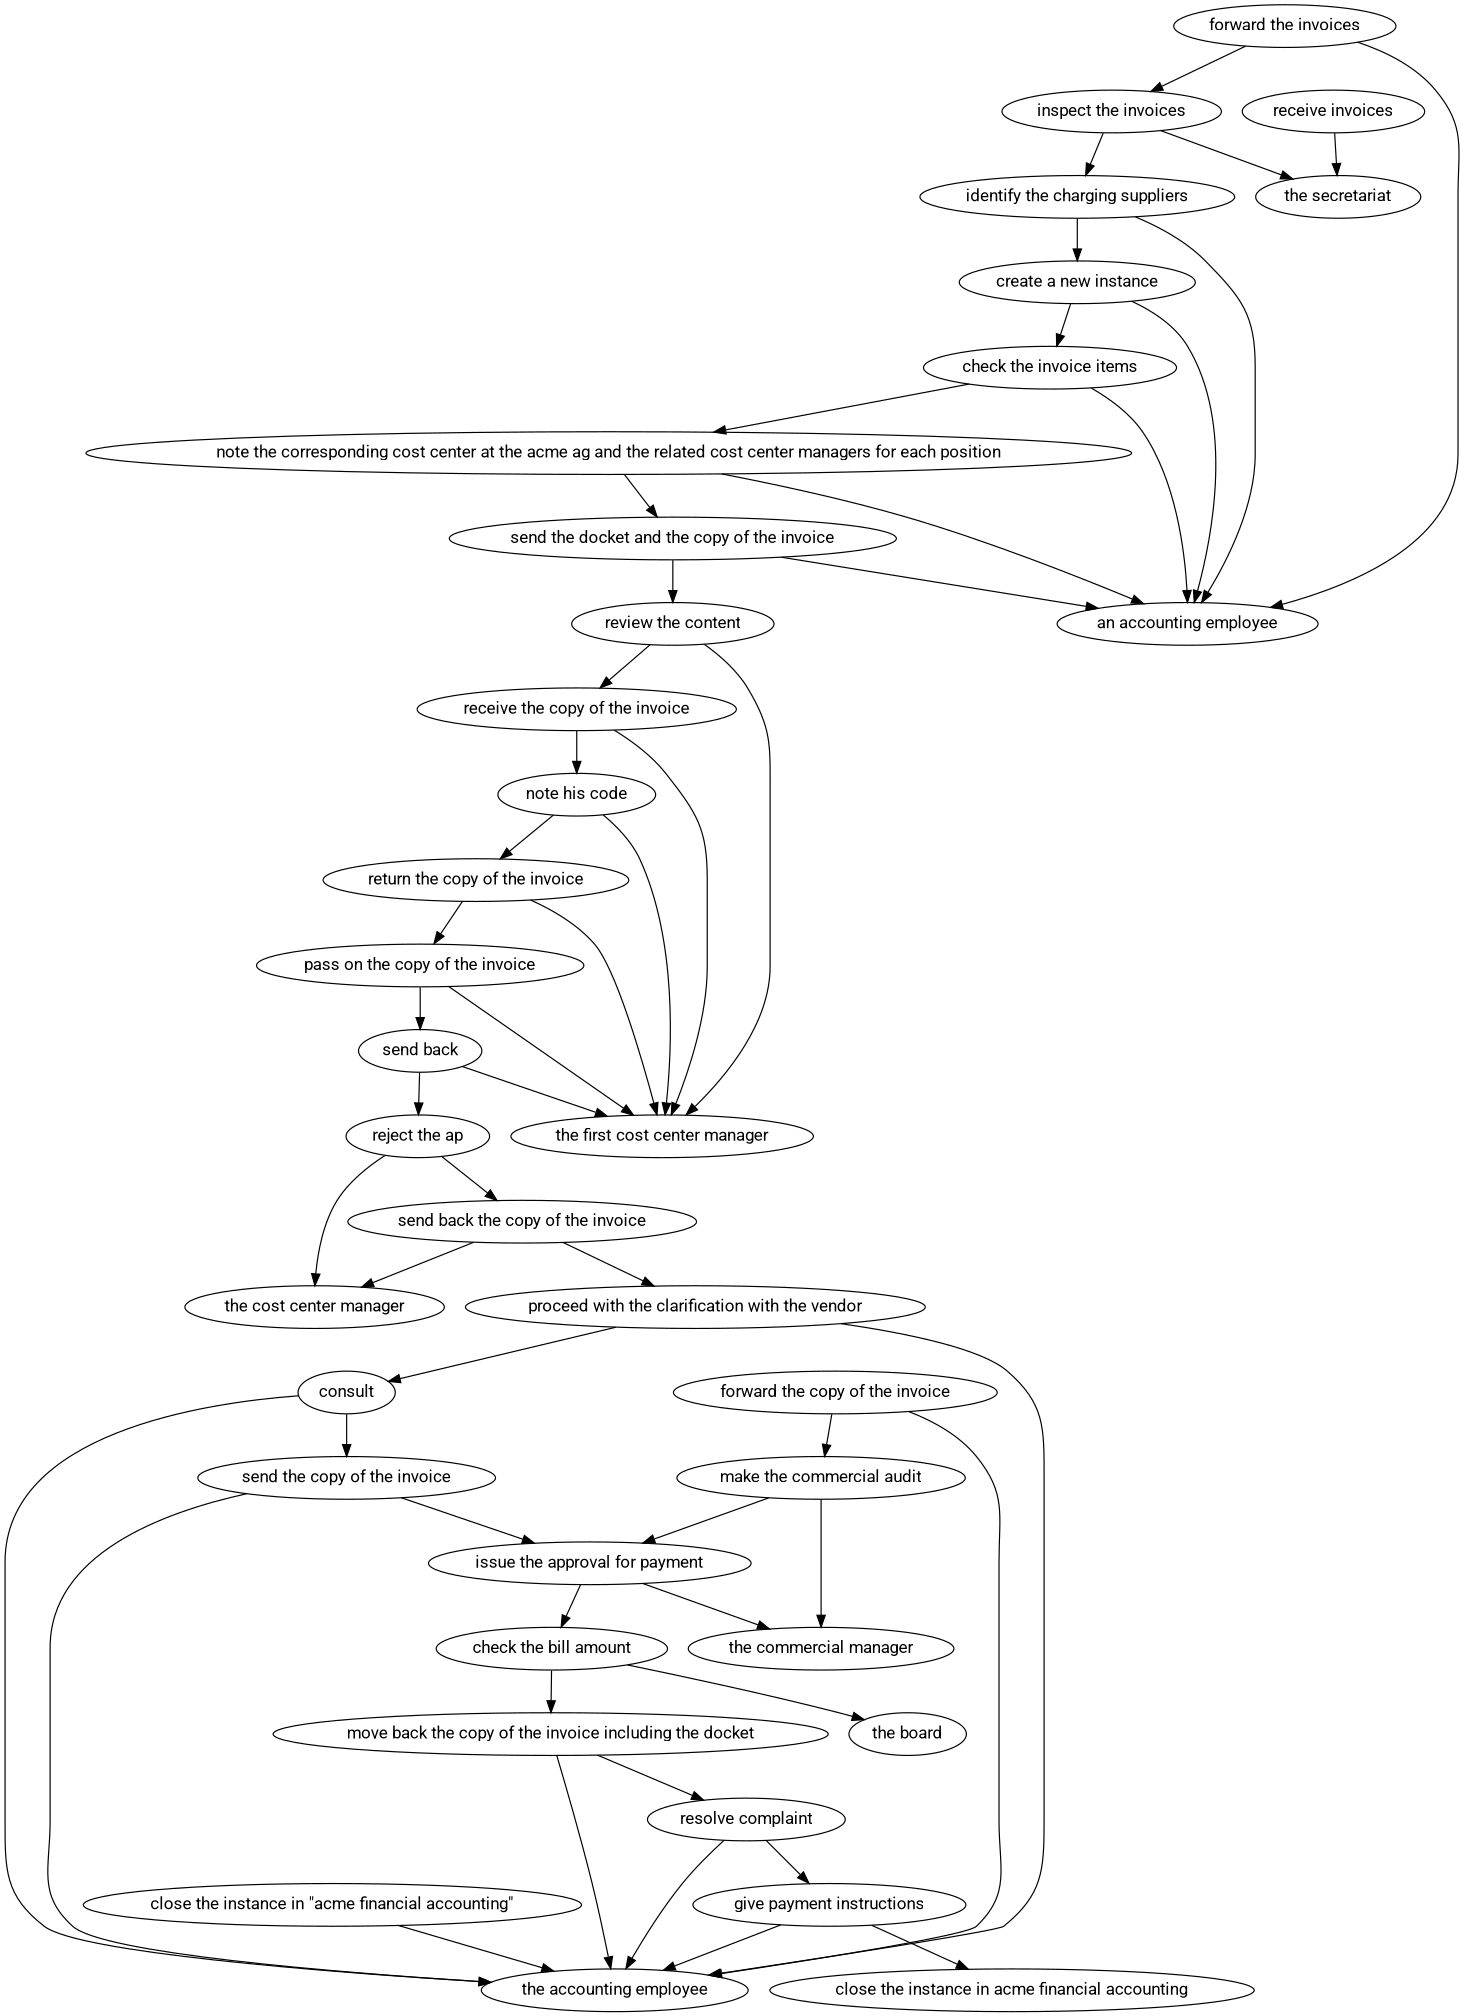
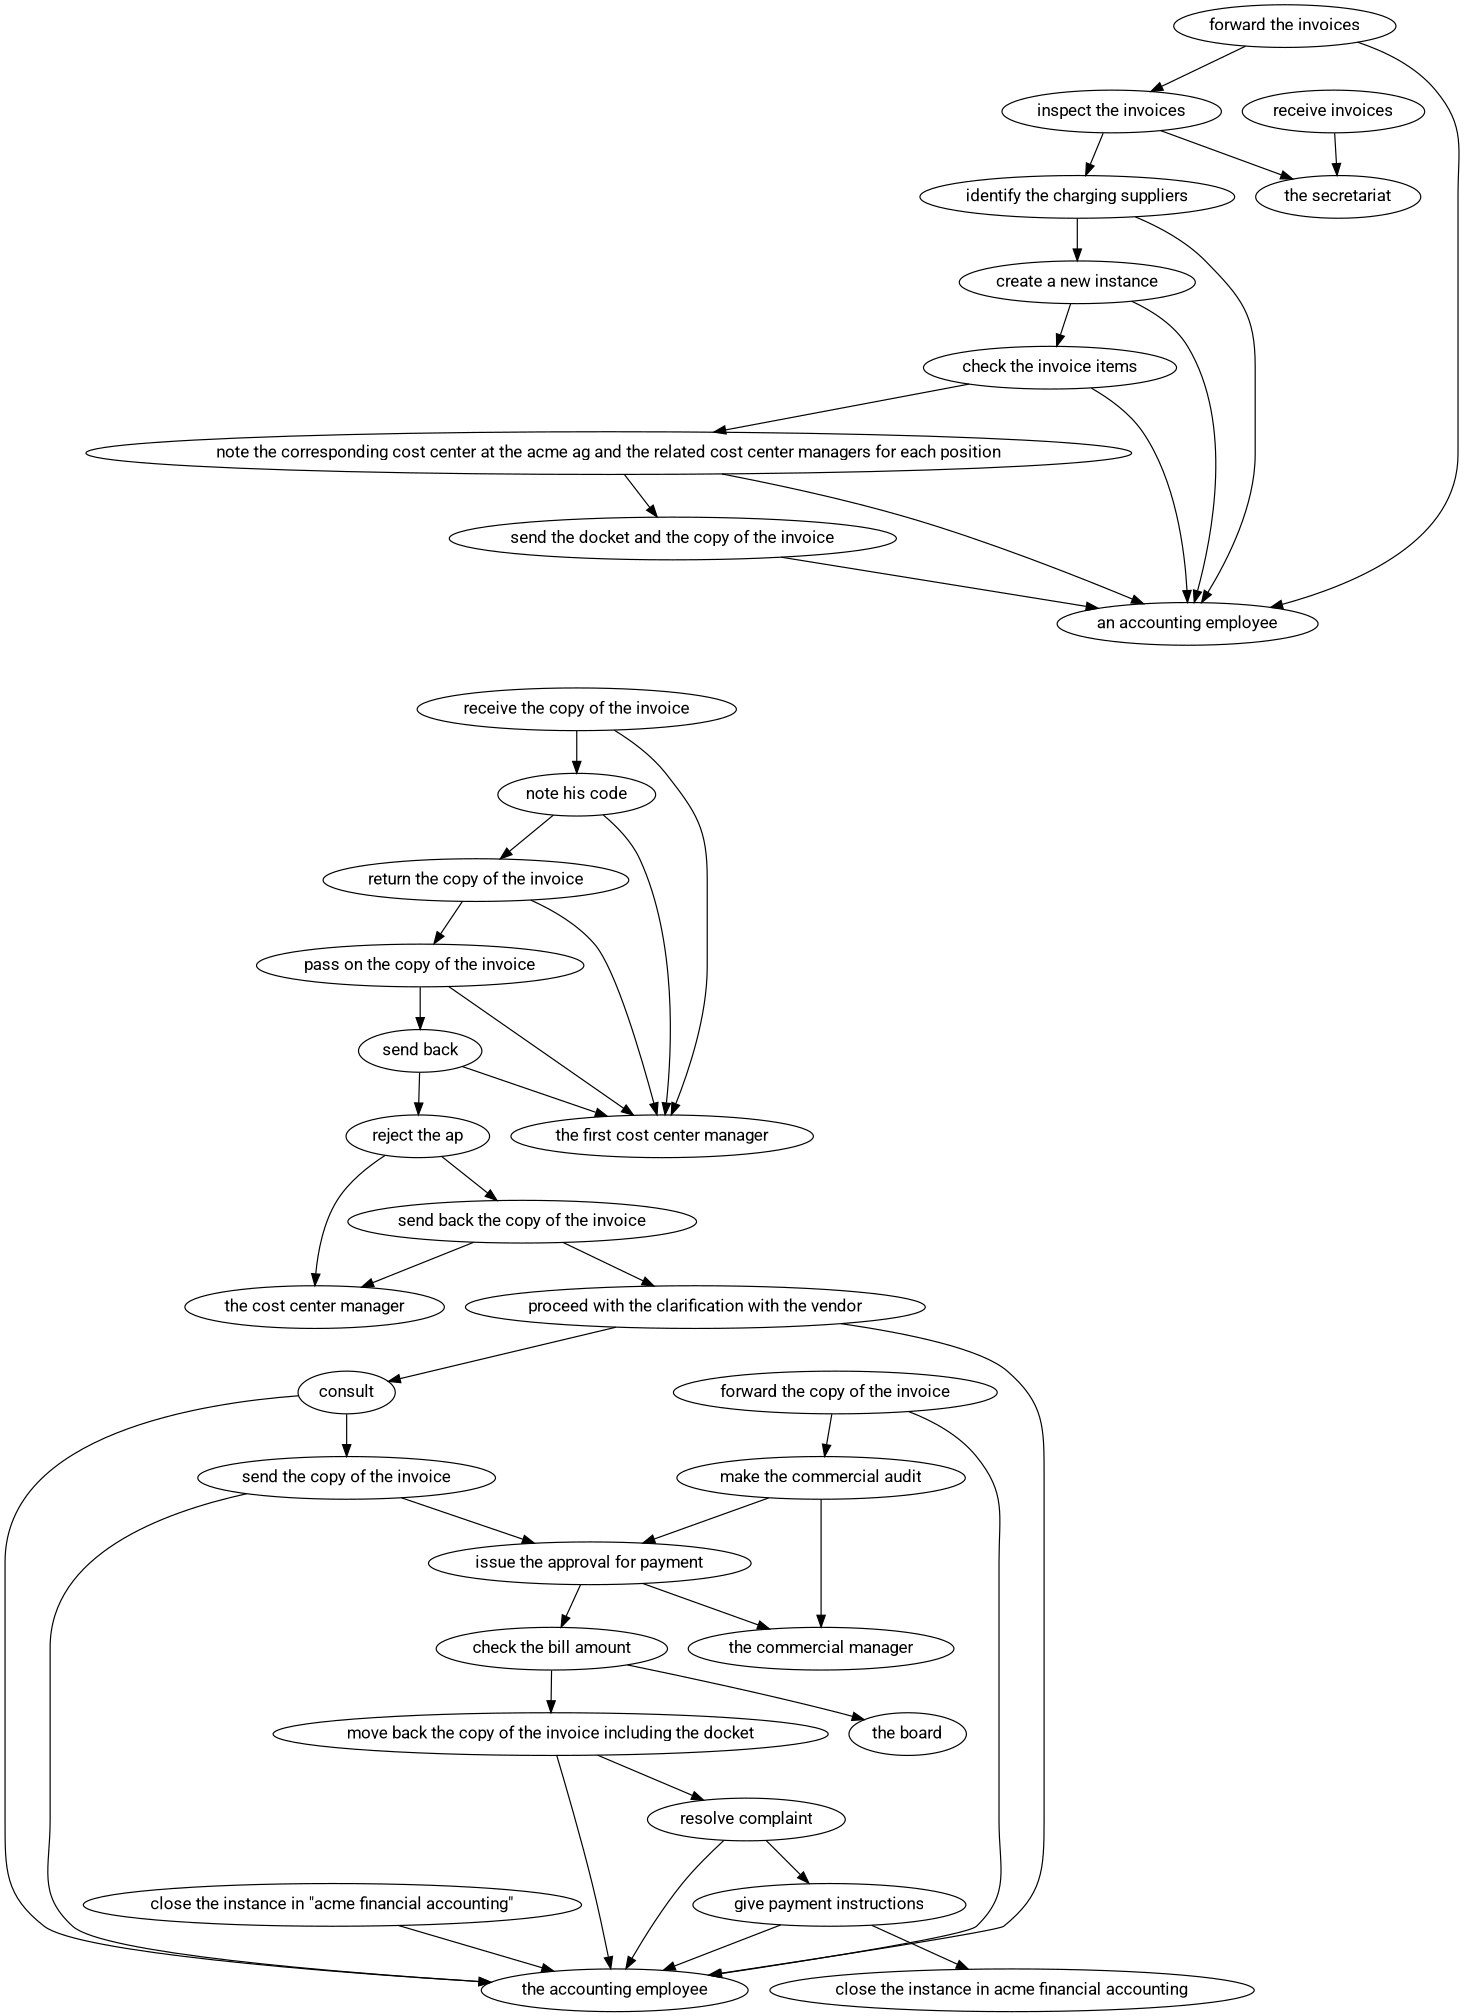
node "review the content": removed
